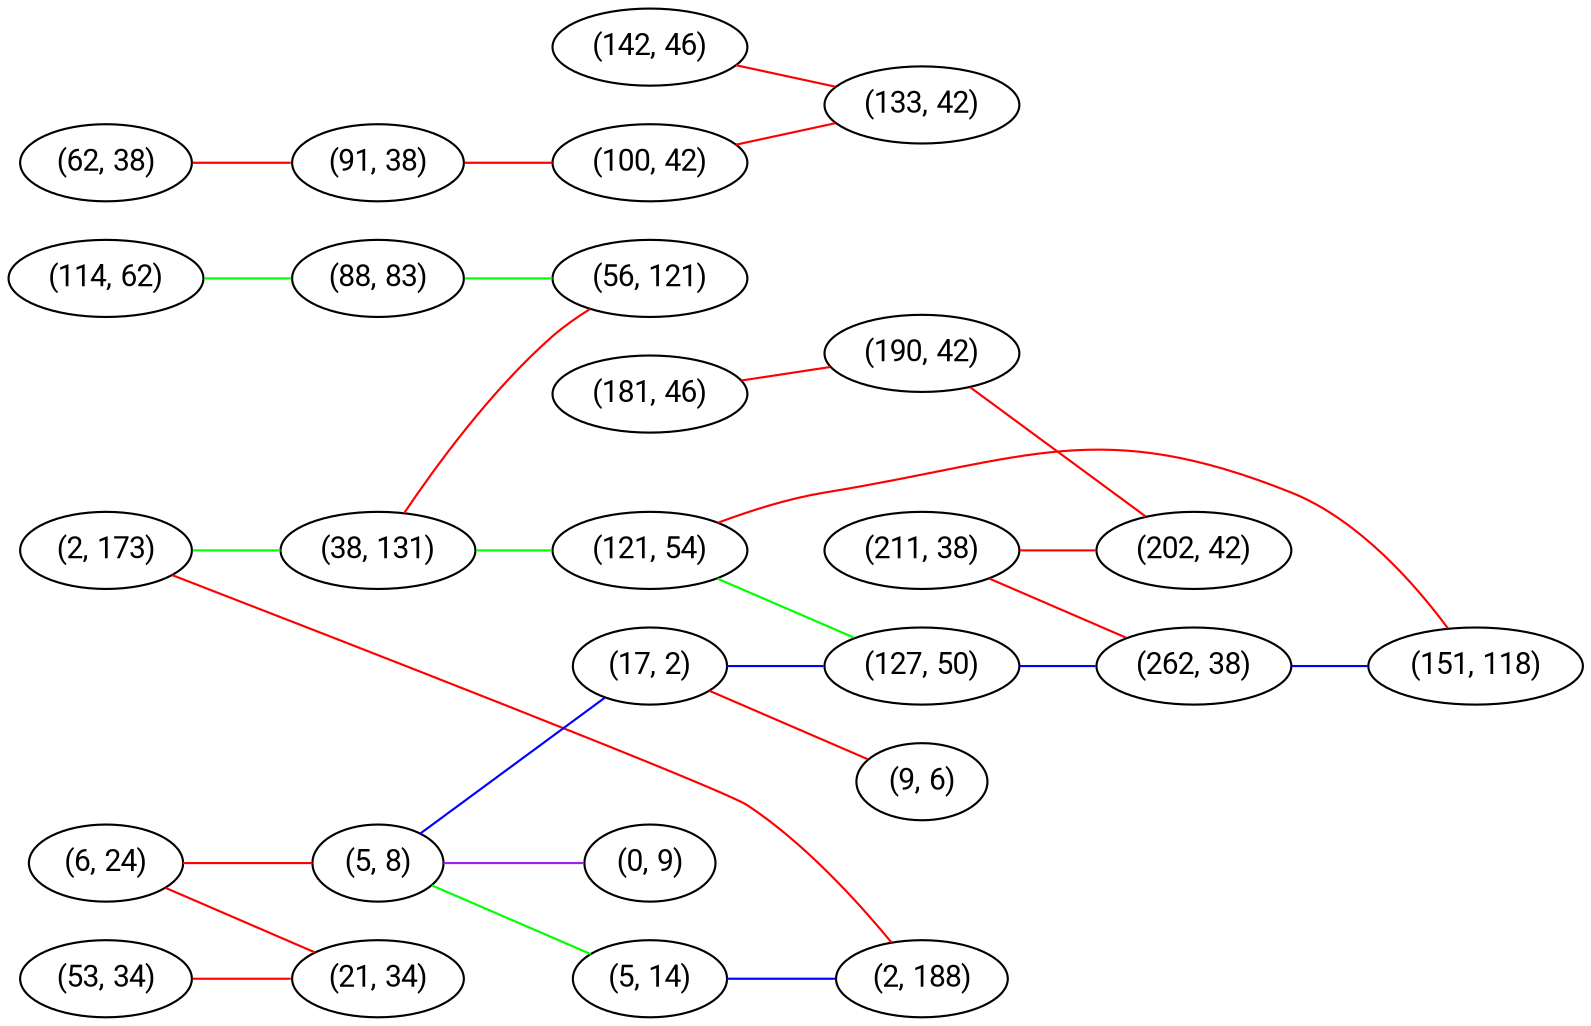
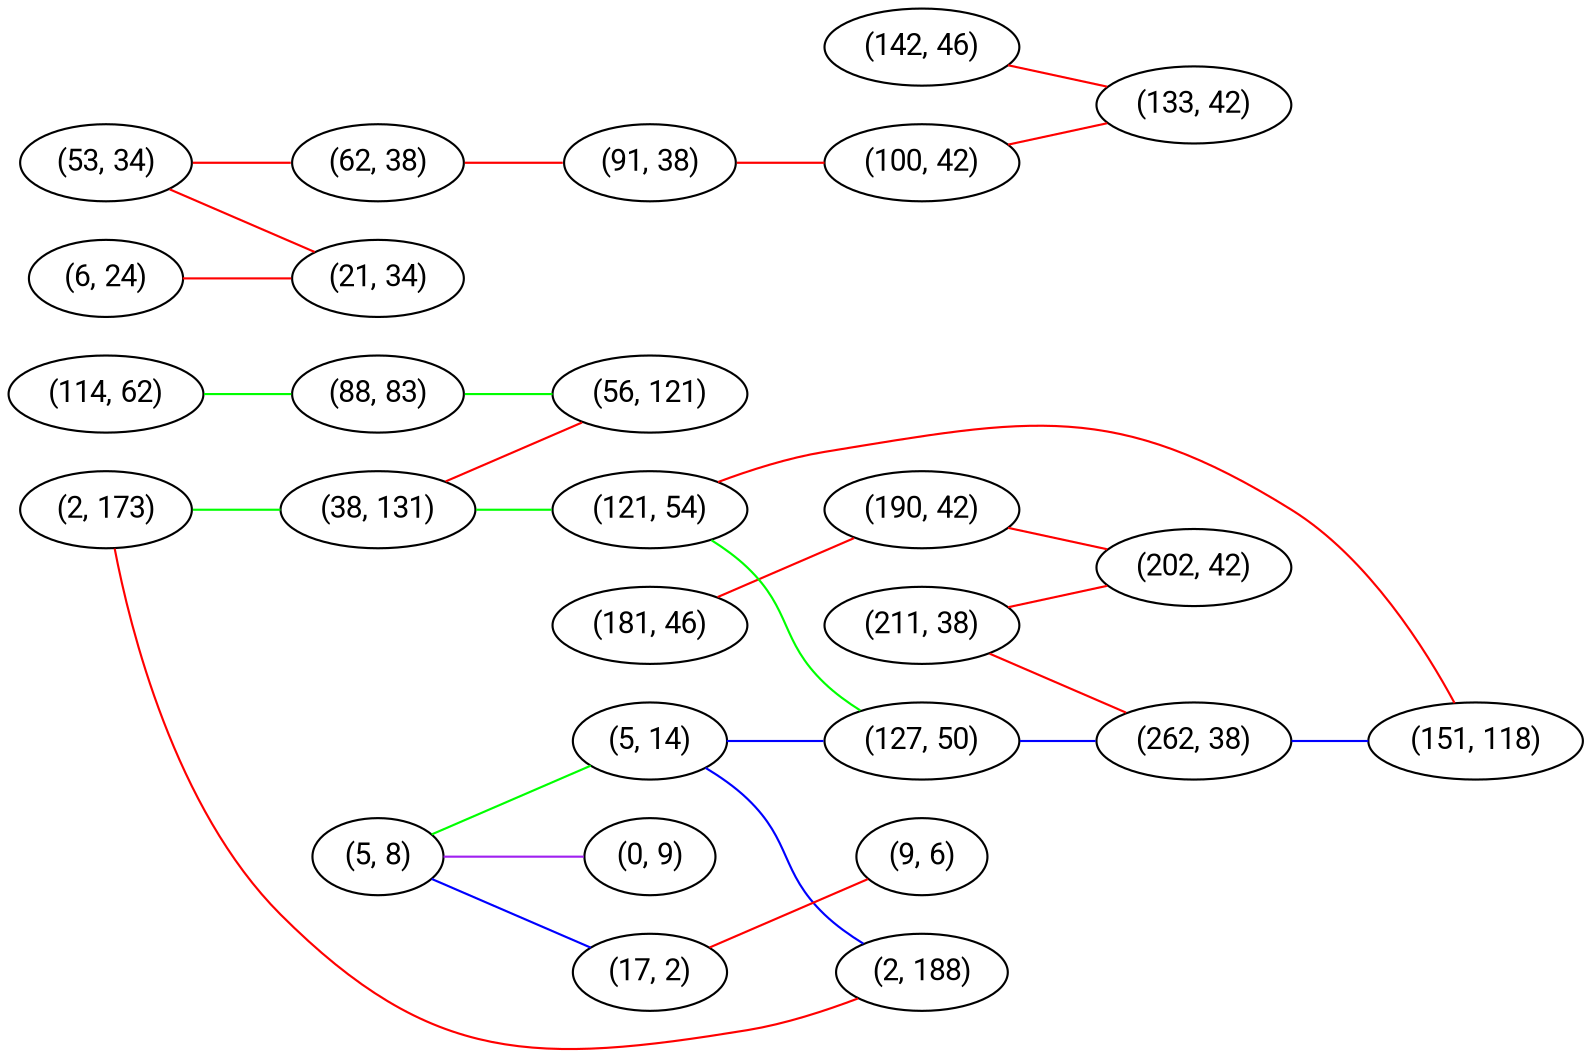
edge "(53, 34)" -- "(62, 38)": added
edge "(17, 2)" -- "(127, 50)": now "(5, 14)" -- "(127, 50)"
edge "(6, 24)" -- "(5, 8)": removed
